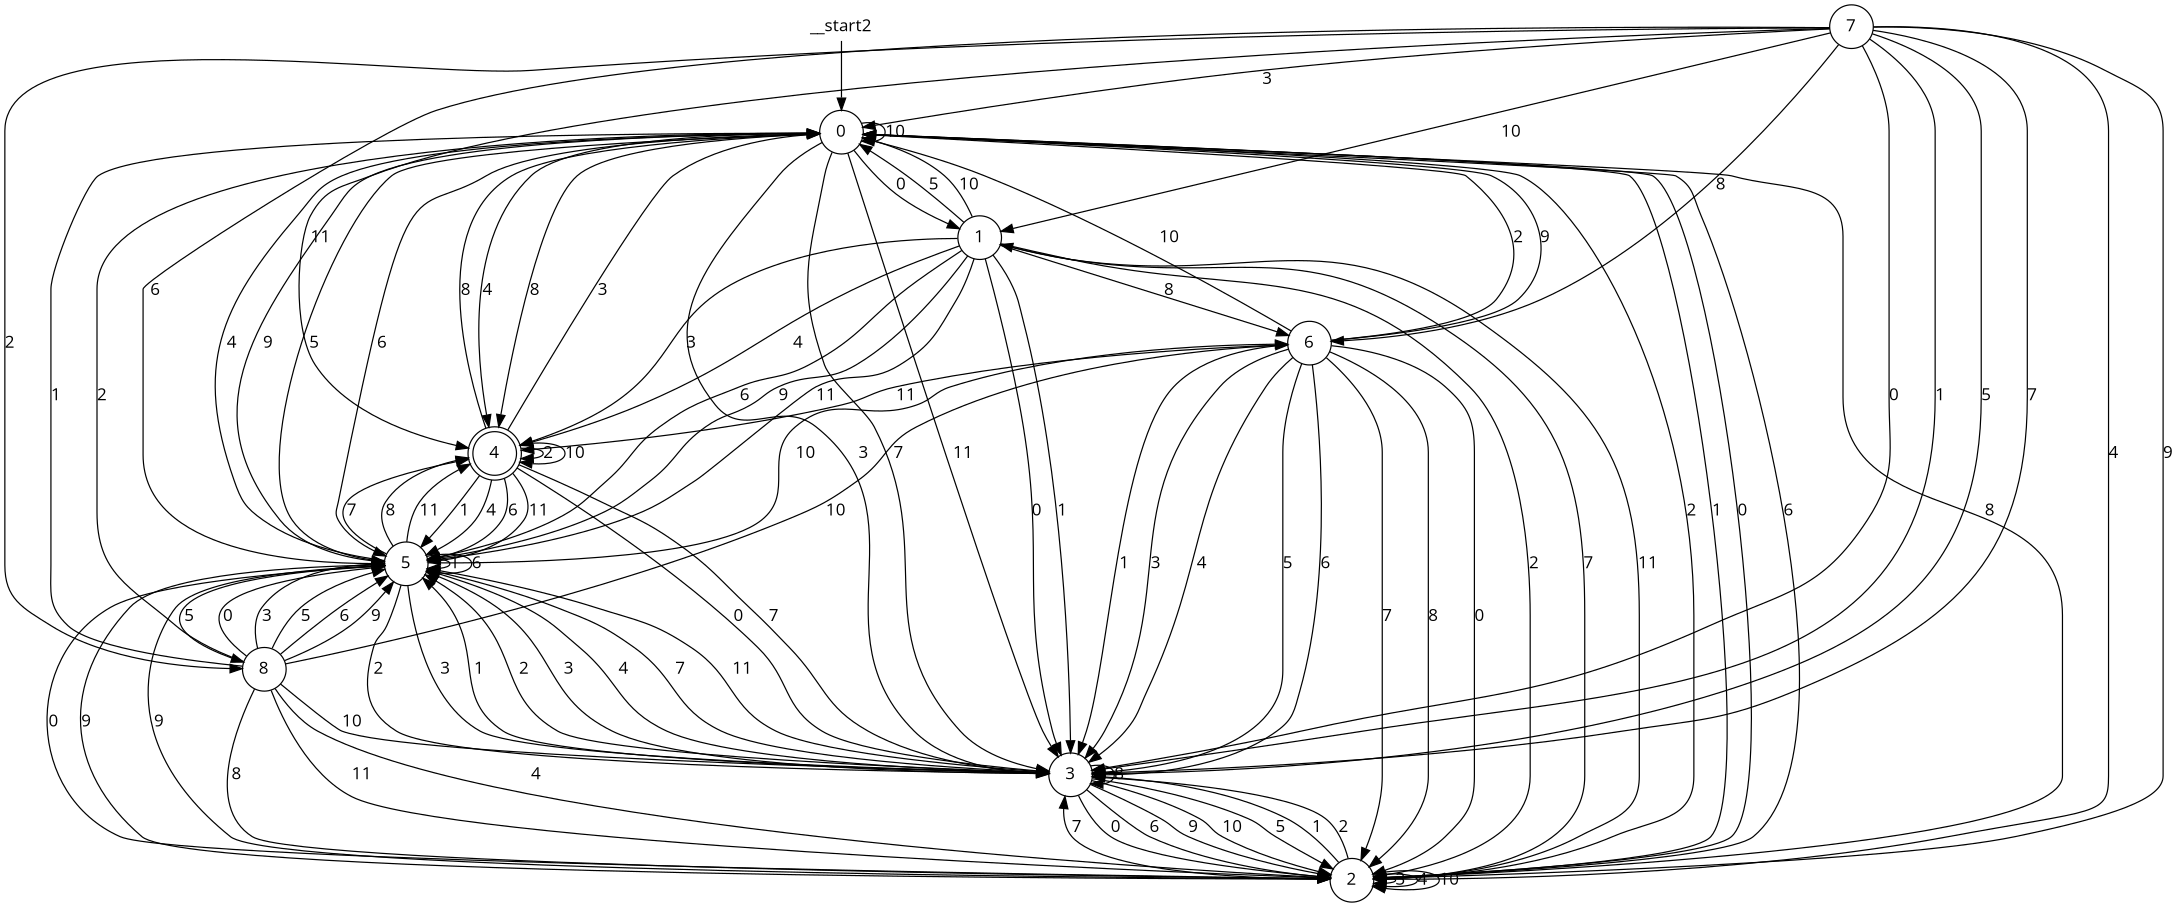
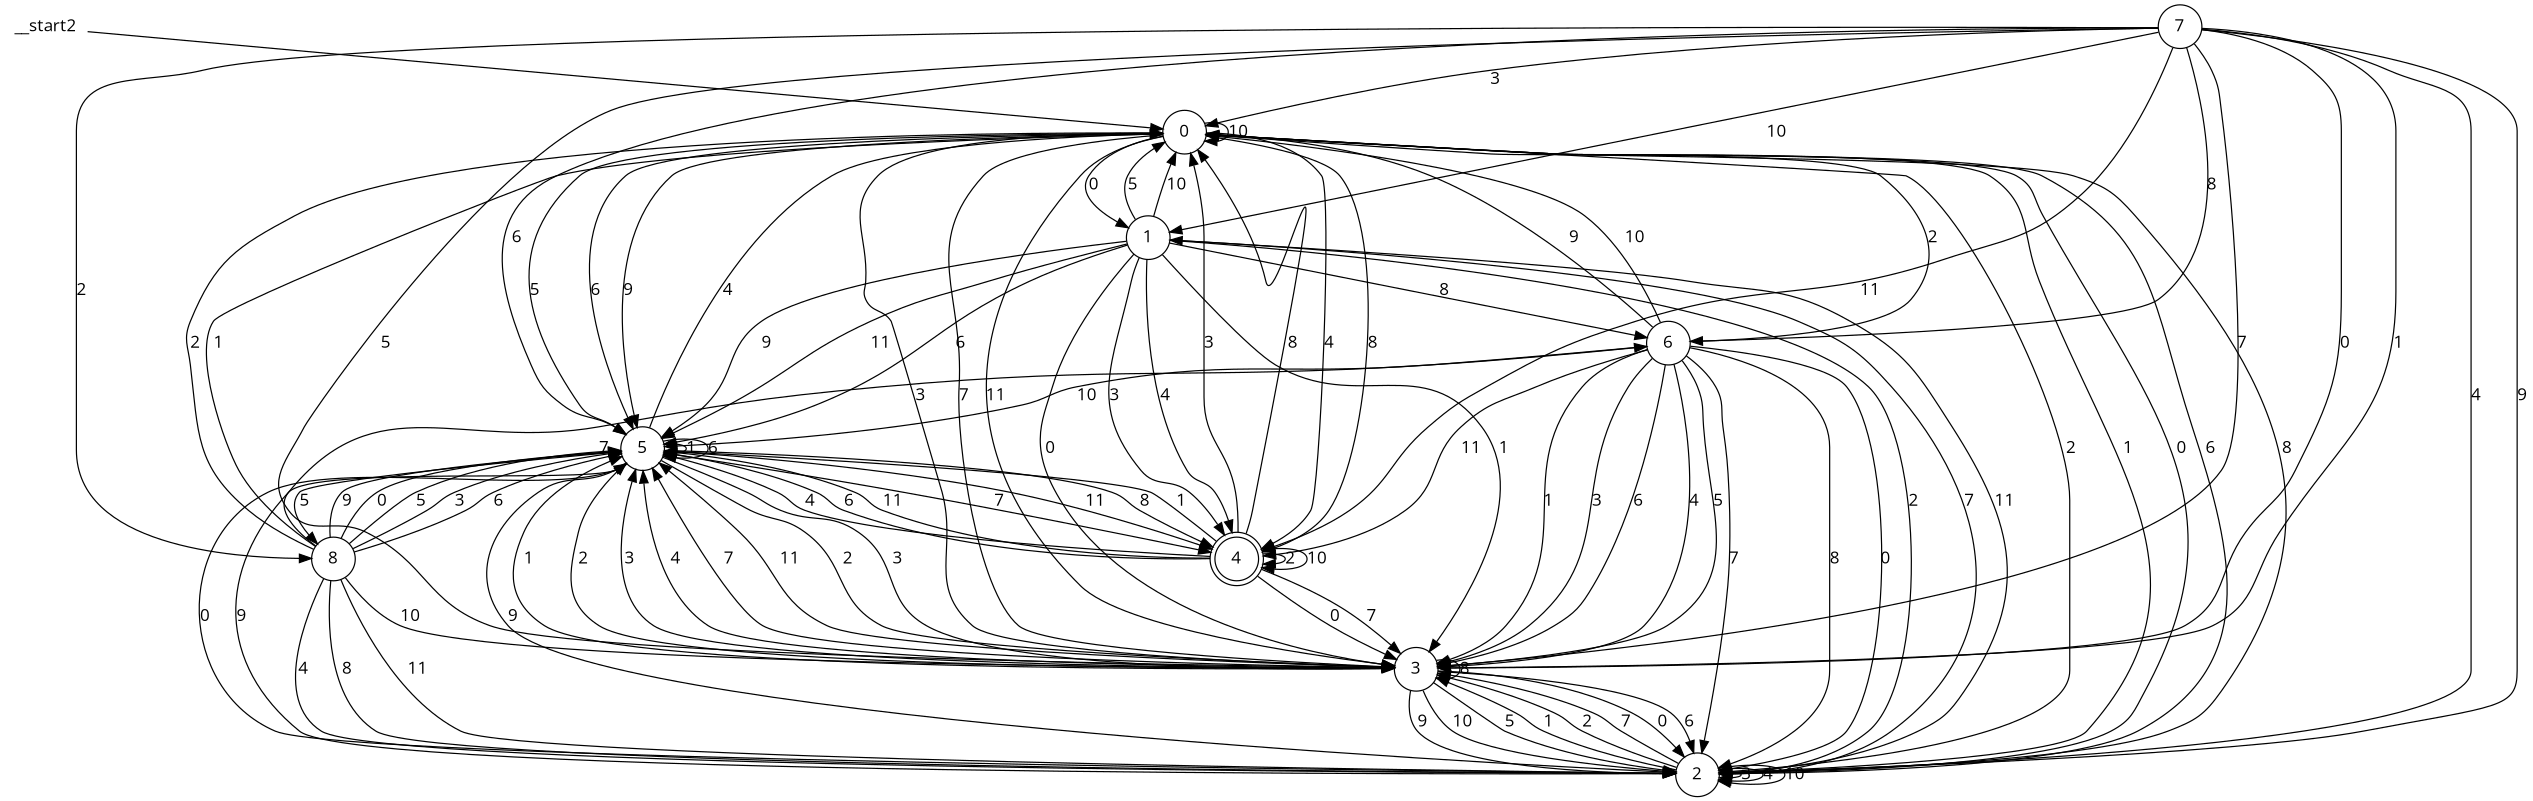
edge "5" -> "6": reversed
edge "8" -> "6": label "10" -> "7"
